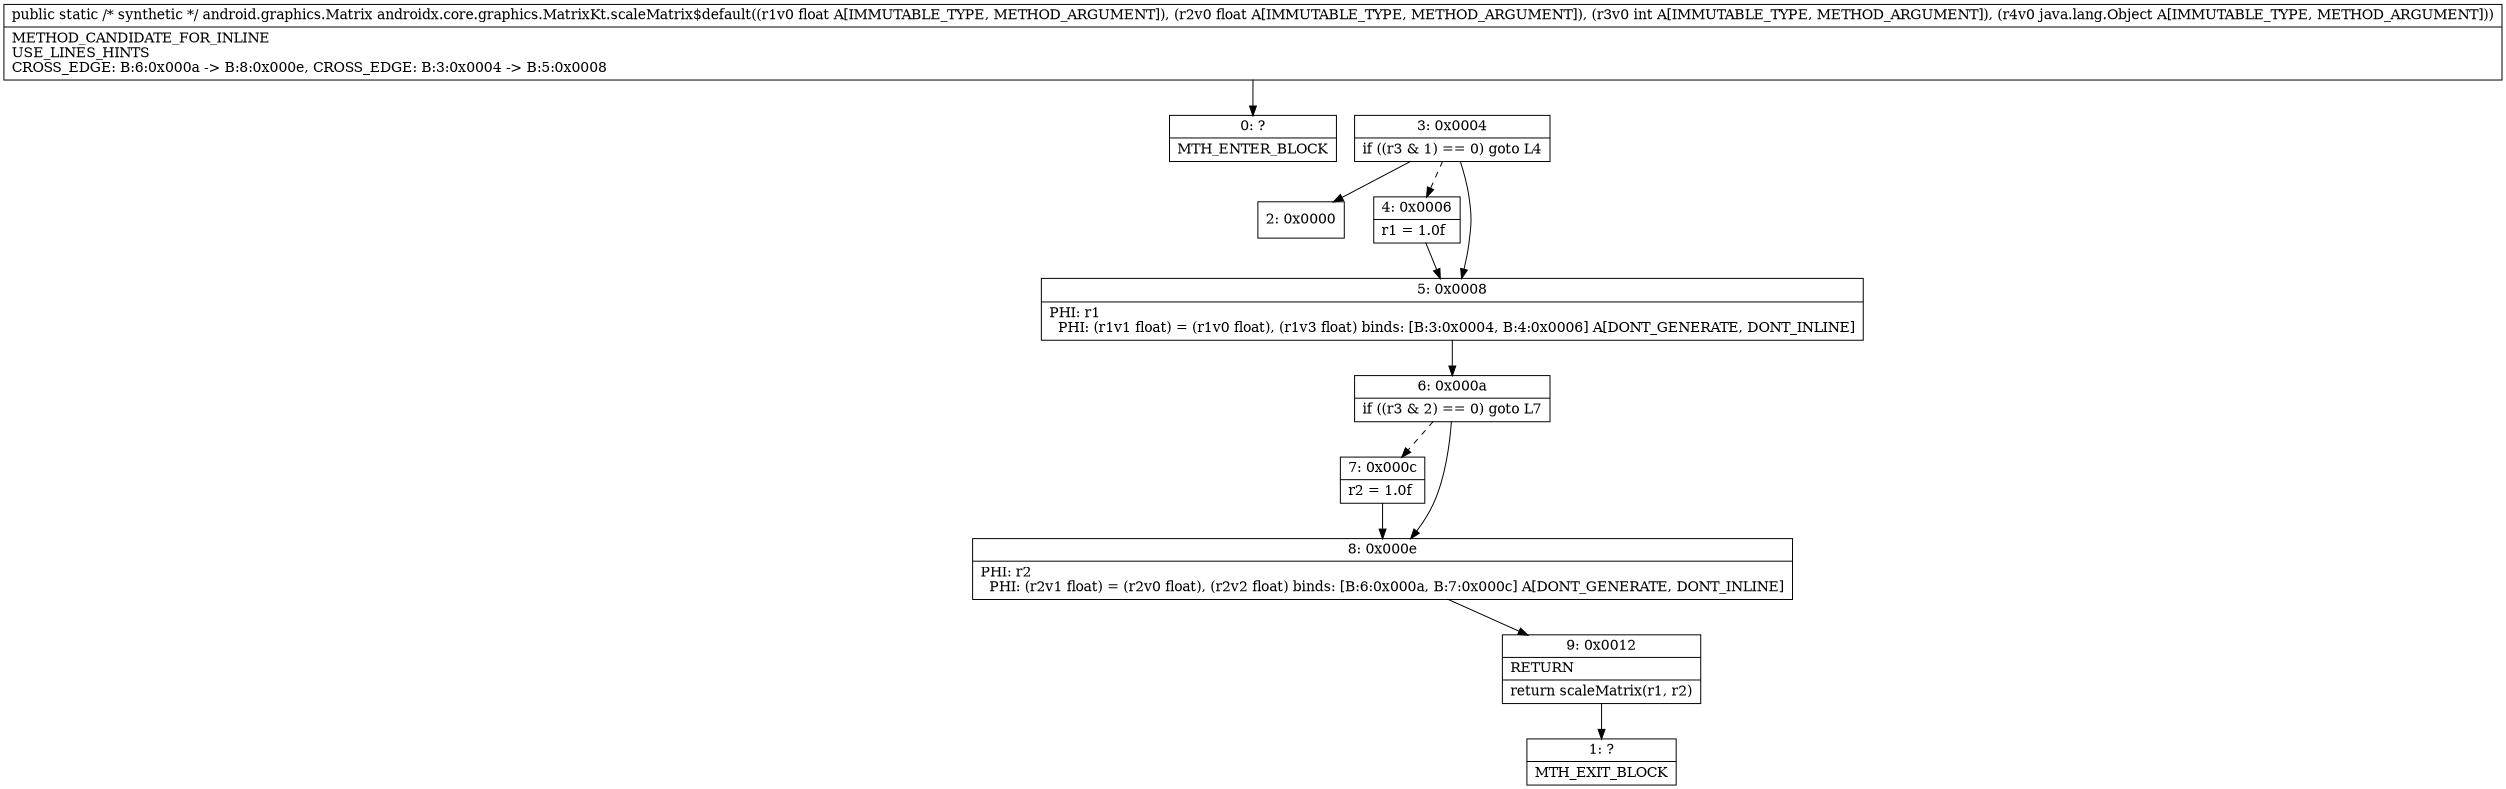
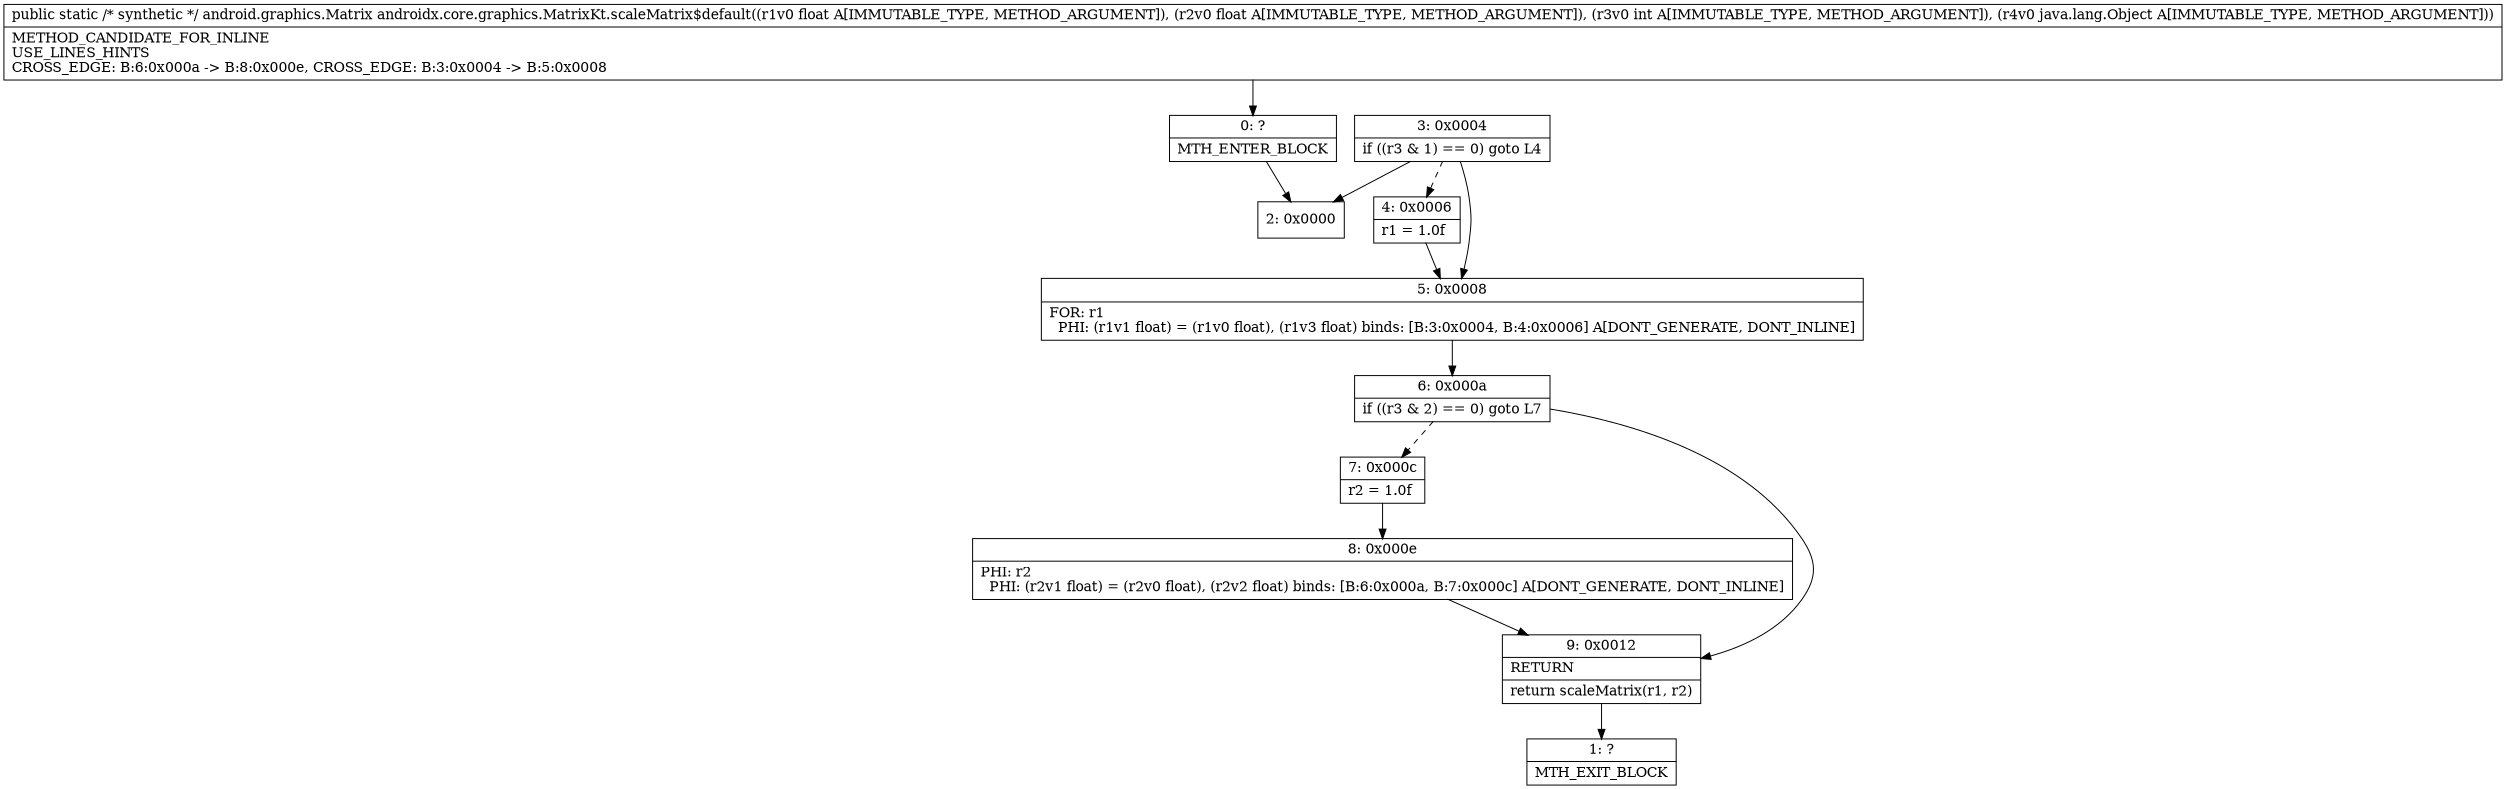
edge "0: ?" -> "2: 0x0000": added
node "5: 0x0008": text "PHI: r1" -> "FOR: r1"
edge "6: 0x000a" -> "8: 0x000e": now "6: 0x000a" -> "9: 0x0012"
